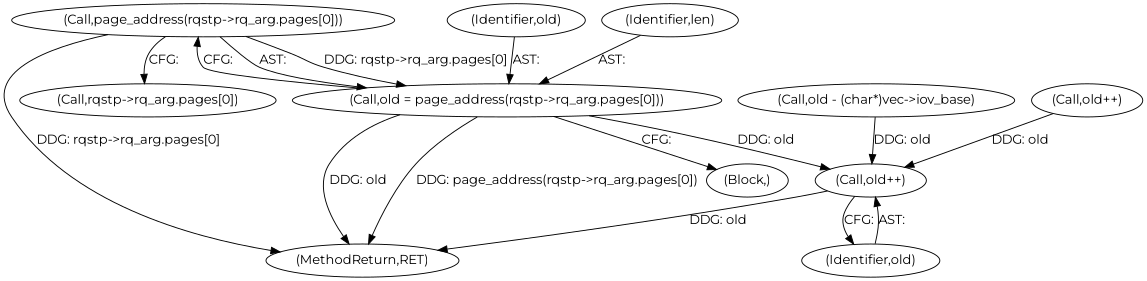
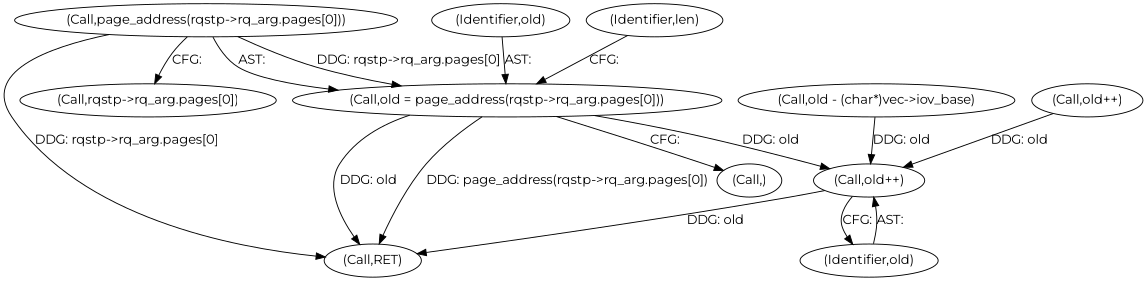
edge "(Identifier,len)" -> "(Call,old = page_address(rqstp->rq_arg.pages[0]))": label "AST: " -> "CFG: "
edge "(Call,old = page_address(rqstp->rq_arg.pages[0]))" -> "(Call,page_address(rqstp->rq_arg.pages[0]))": removed, label "CFG:"
node "(Block,)": label "(Block,)" -> "(Call,)"
node "(MethodReturn,RET)": label "(MethodReturn,RET)" -> "(Call,RET)"
